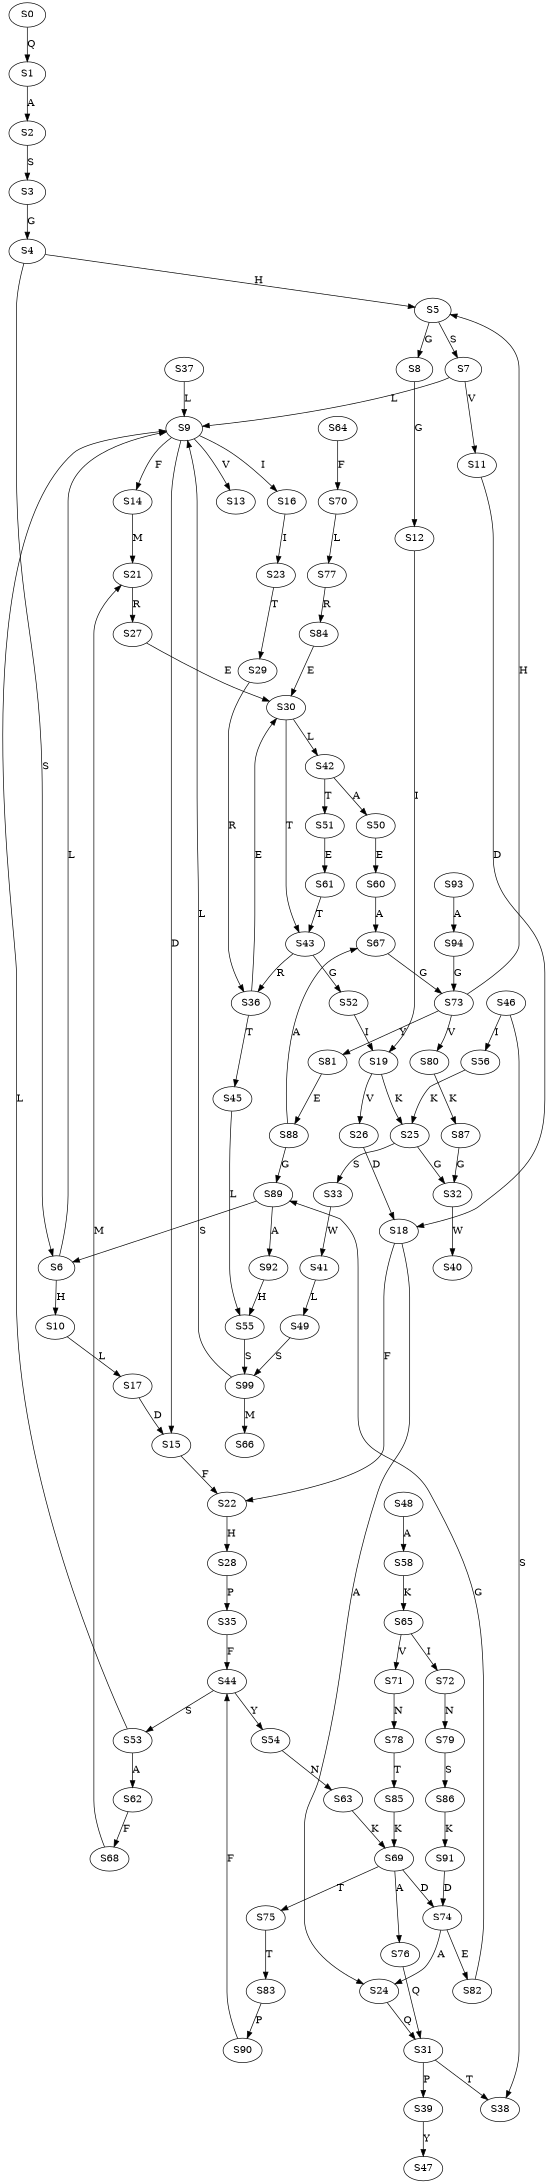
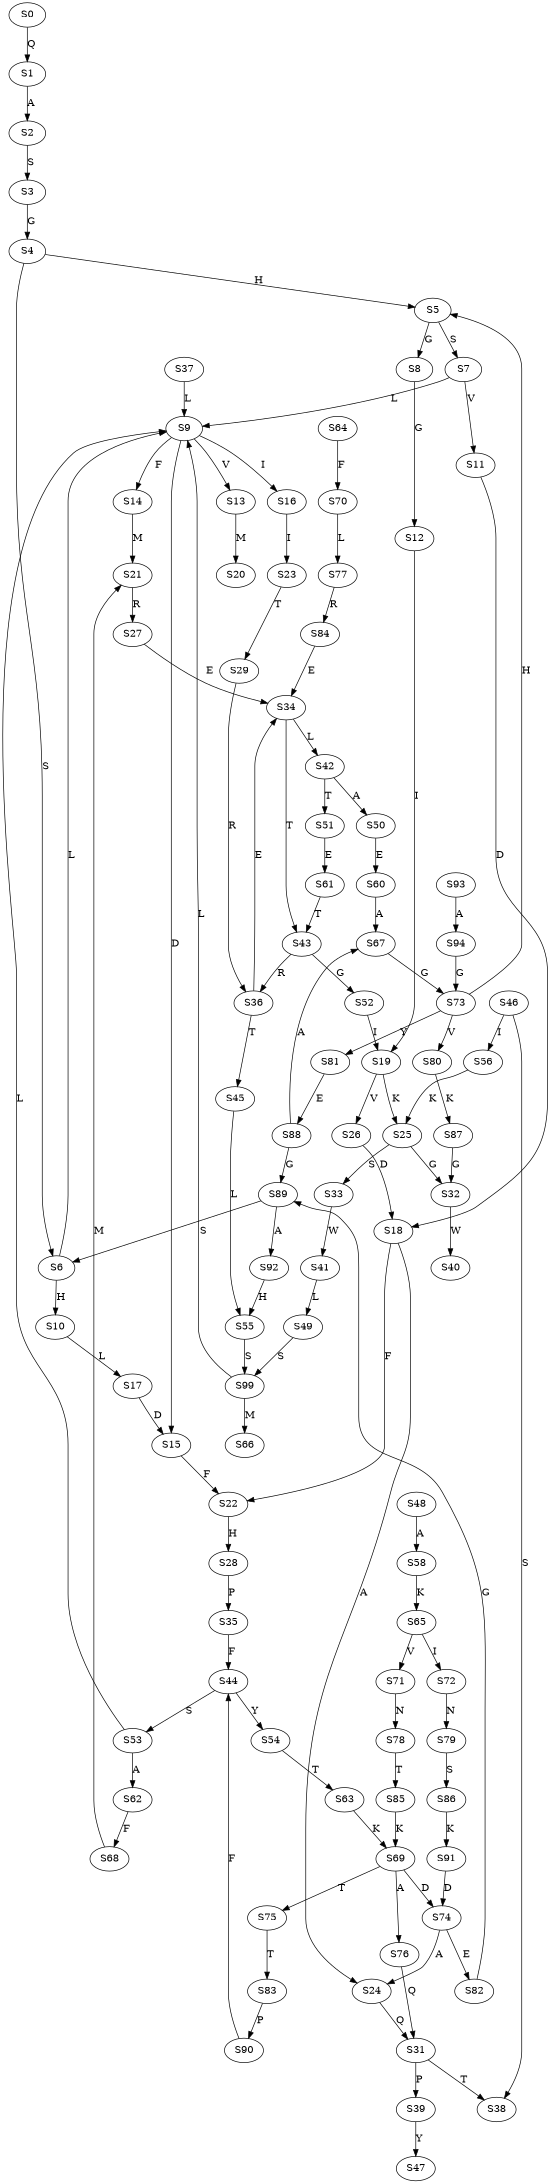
node "S20": added
node "S30": label "S30" -> "S34"
edge "S54" -> "S63": label "N" -> "T"
